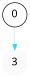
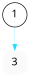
node "0": label "0" -> "1"
